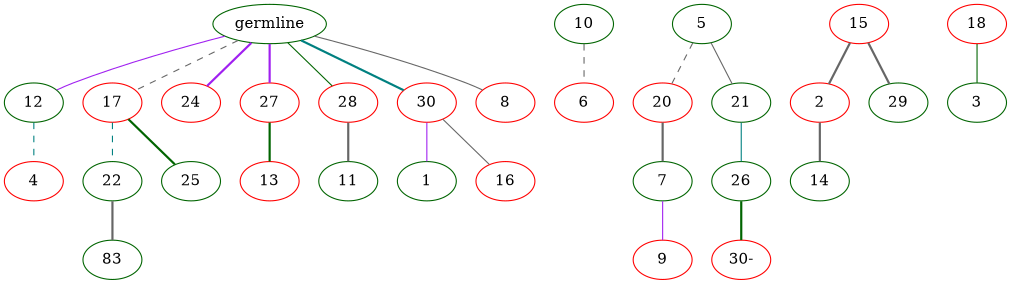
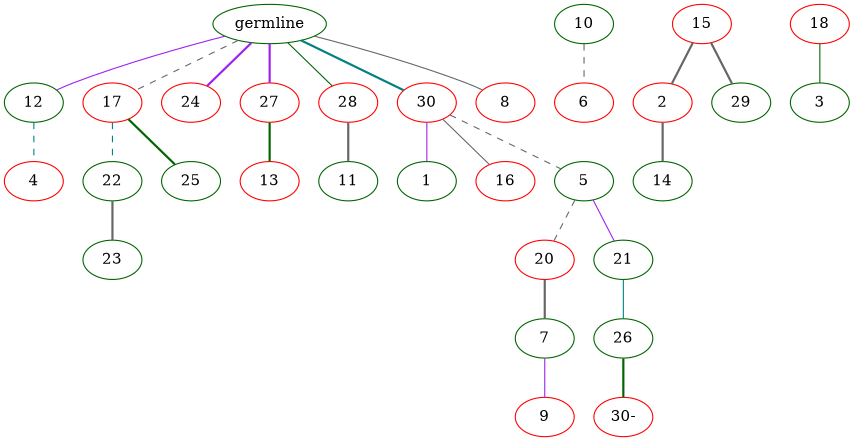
edge "5" -- "21": color gray40 -> purple
edge "30" -- "5": added
node "83": label "83" -> "23"
